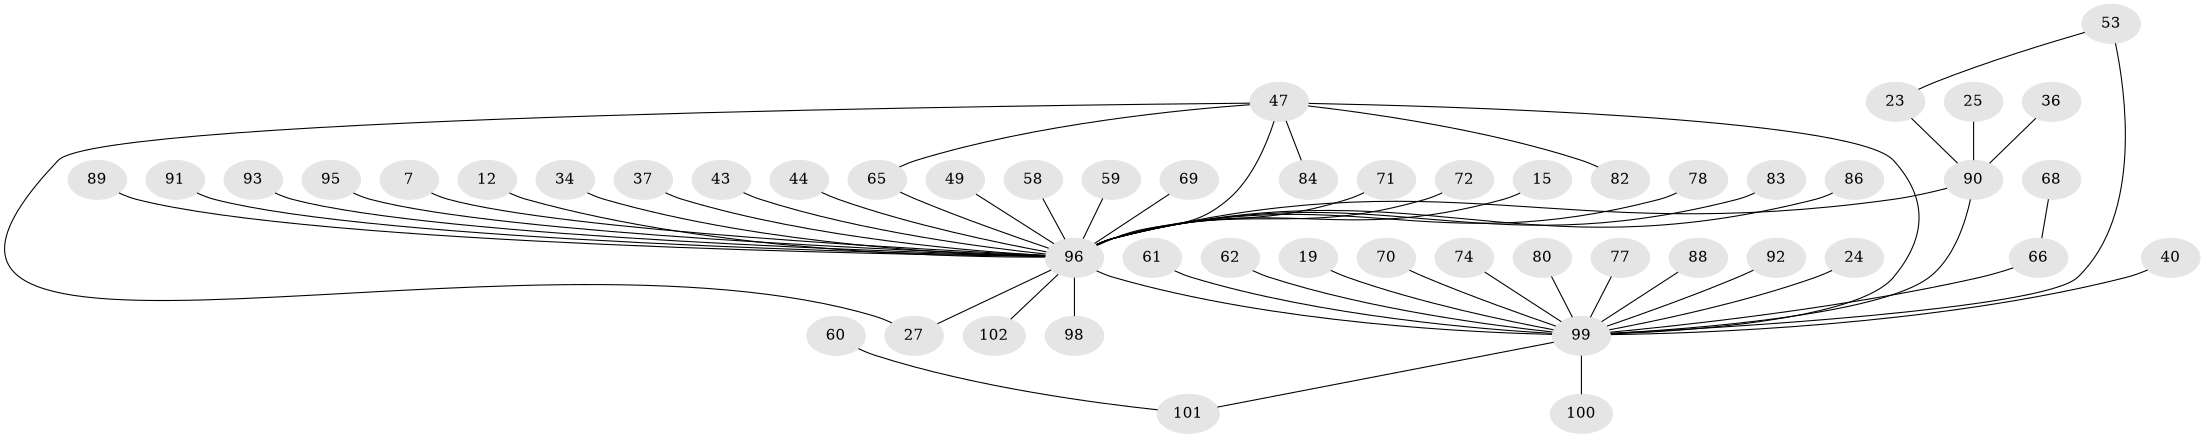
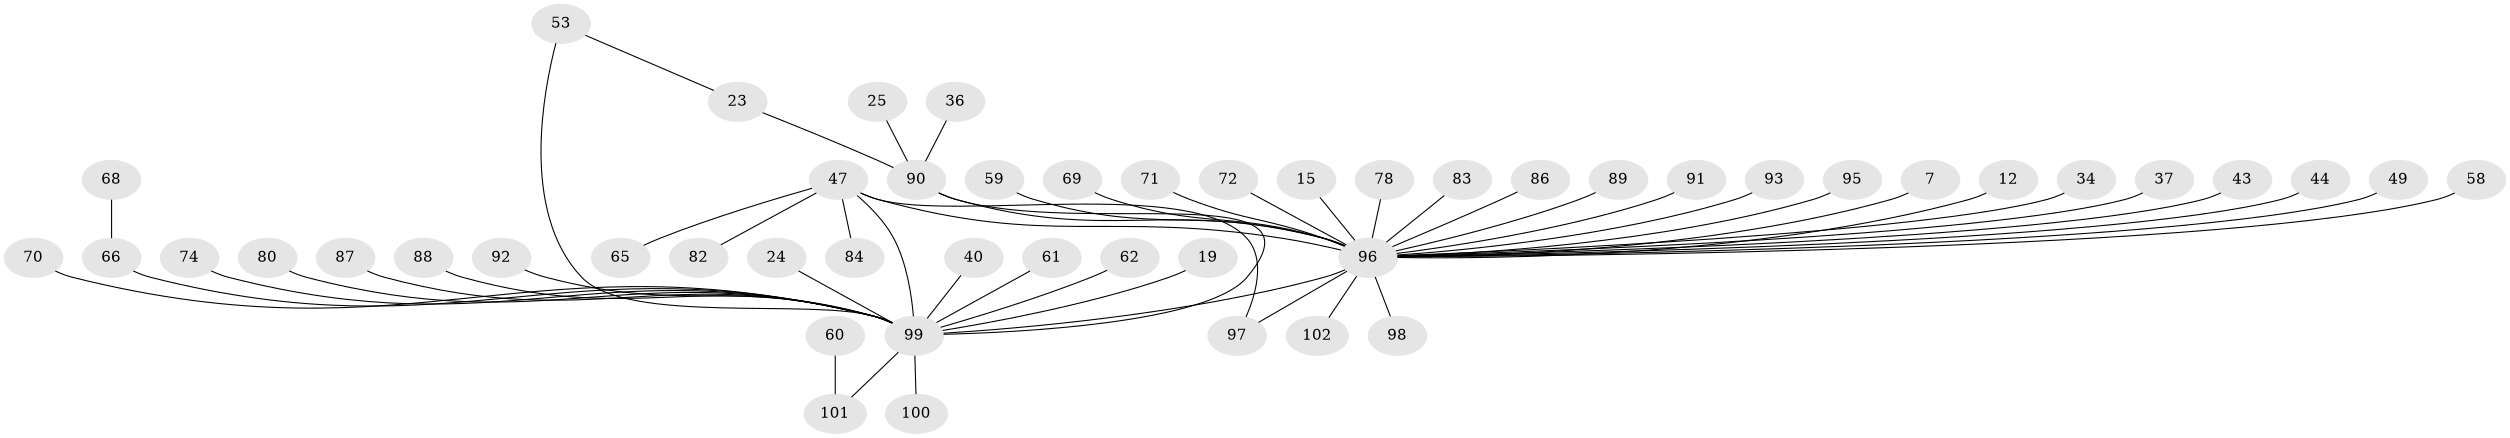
edge "65" -- "96": removed
node "77": label "77" -> "87"
node "27": label "27" -> "97"
